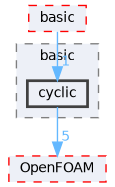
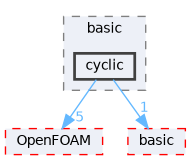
edge "basic" -> "cyclic": reversed
